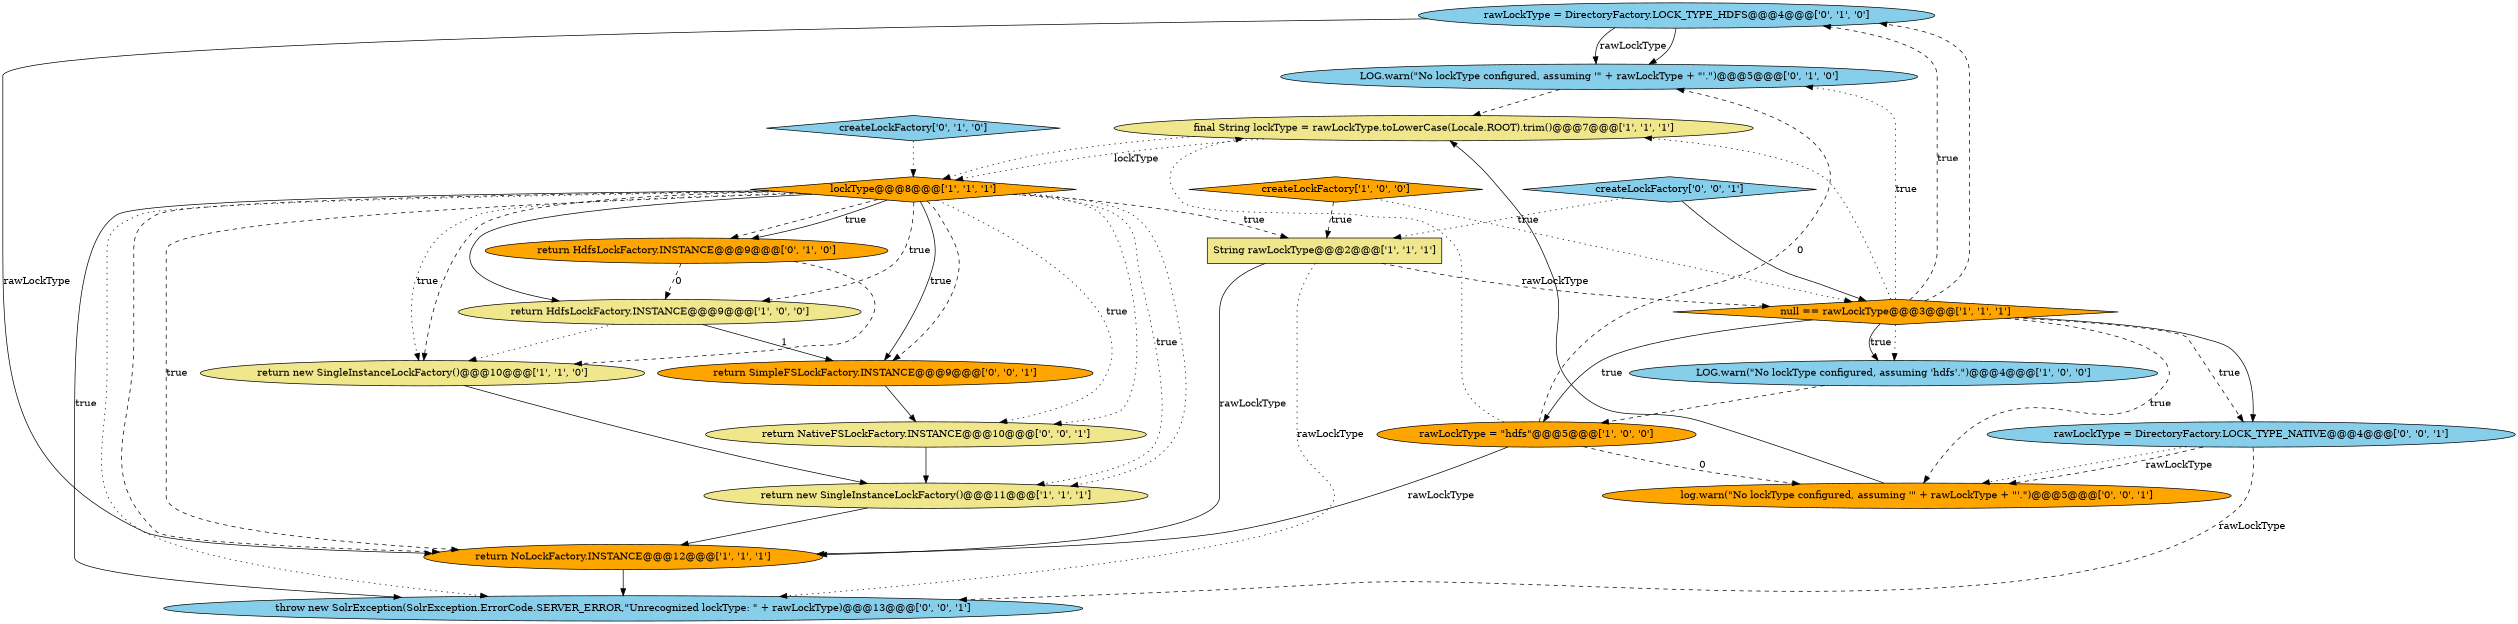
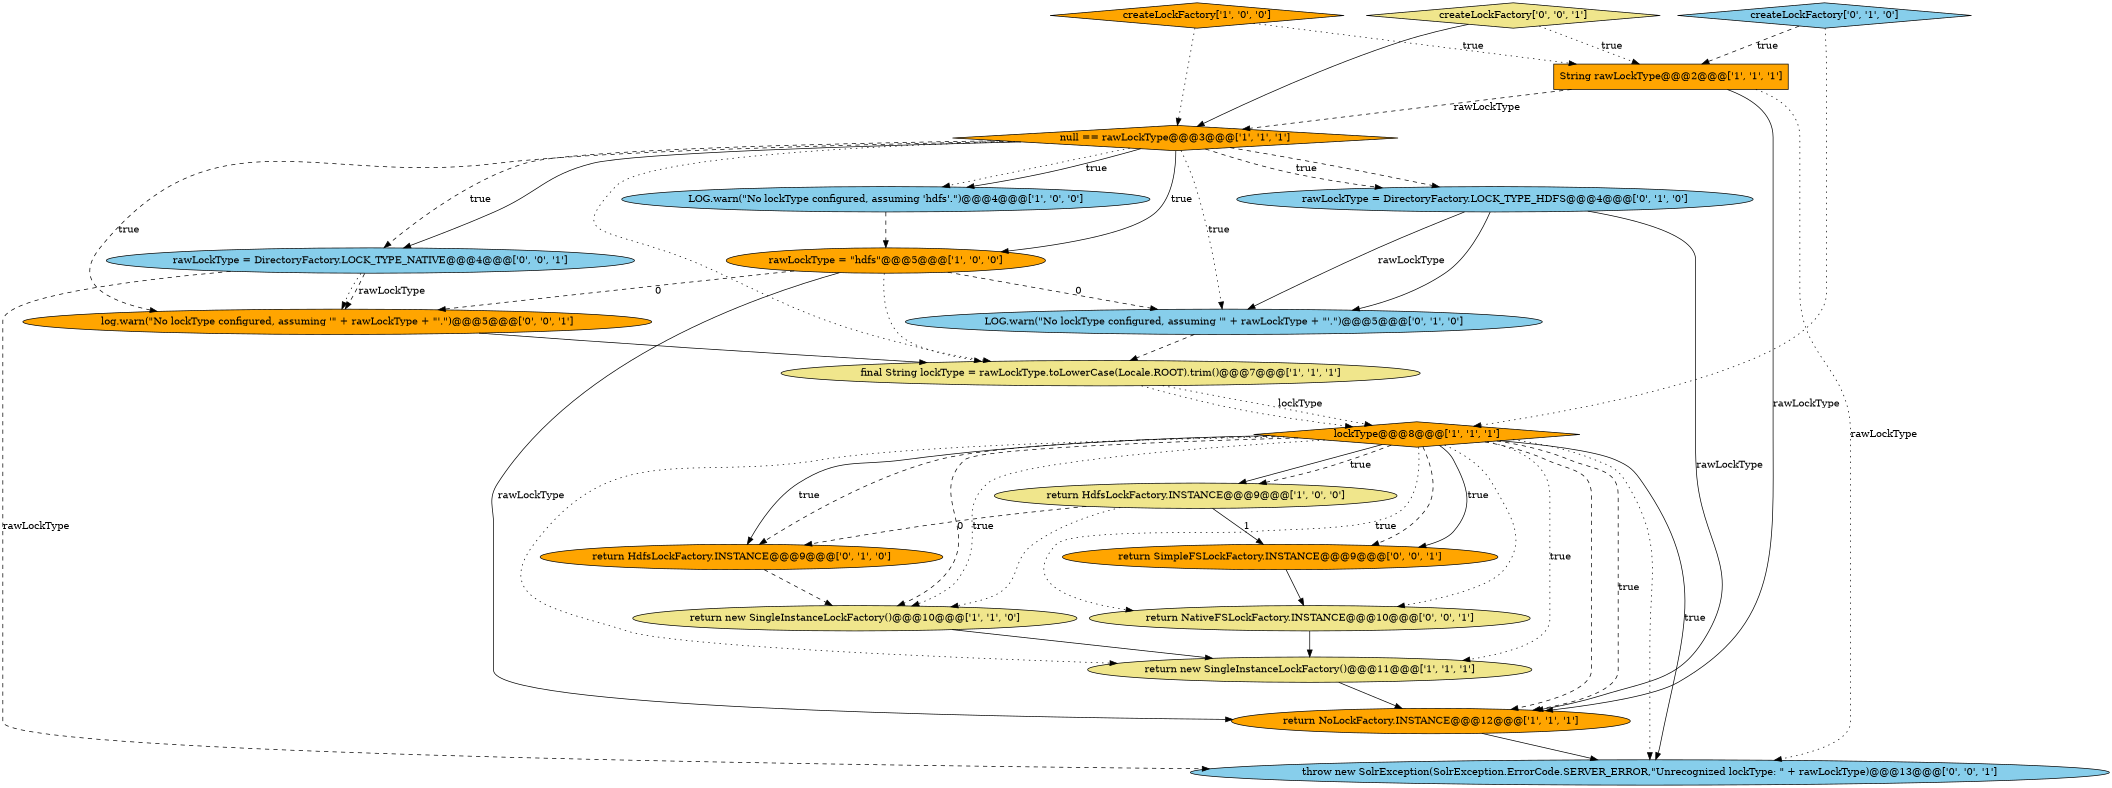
node "createLockFactory['0', '0', '1']": fillcolor skyblue -> khaki
edge "lockType@@@8@@@['1', '1', '1']" -> "String rawLockType@@@2@@@['1', '1', '1']": now "createLockFactory['0', '1', '0']" -> "String rawLockType@@@2@@@['1', '1', '1']"
edge "createLockFactory['1', '0', '0']" -> "String rawLockType@@@2@@@['1', '1', '1']": style dashed -> dotted
node "String rawLockType@@@2@@@['1', '1', '1']": fillcolor khaki -> orange
edge "return HdfsLockFactory.INSTANCE@@@9@@@['0', '1', '0']" -> "return HdfsLockFactory.INSTANCE@@@9@@@['1', '0', '0']": reversed
